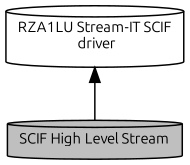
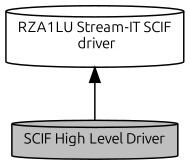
node "SCIF High Level Stream": label "SCIF High Level Stream" -> "SCIF High Level Driver"
